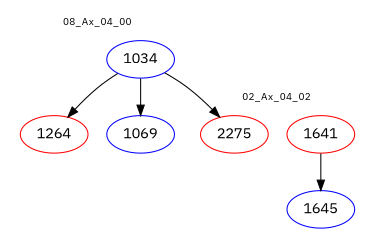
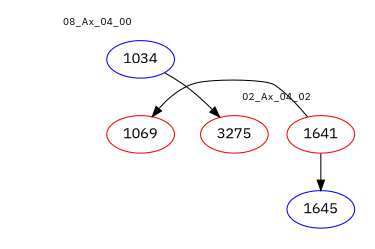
edge "1034" -> "1069": now "1641" -> "1069"
node "1264": removed
node "1069": color blue -> red
node "2275": label "2275" -> "3275"
